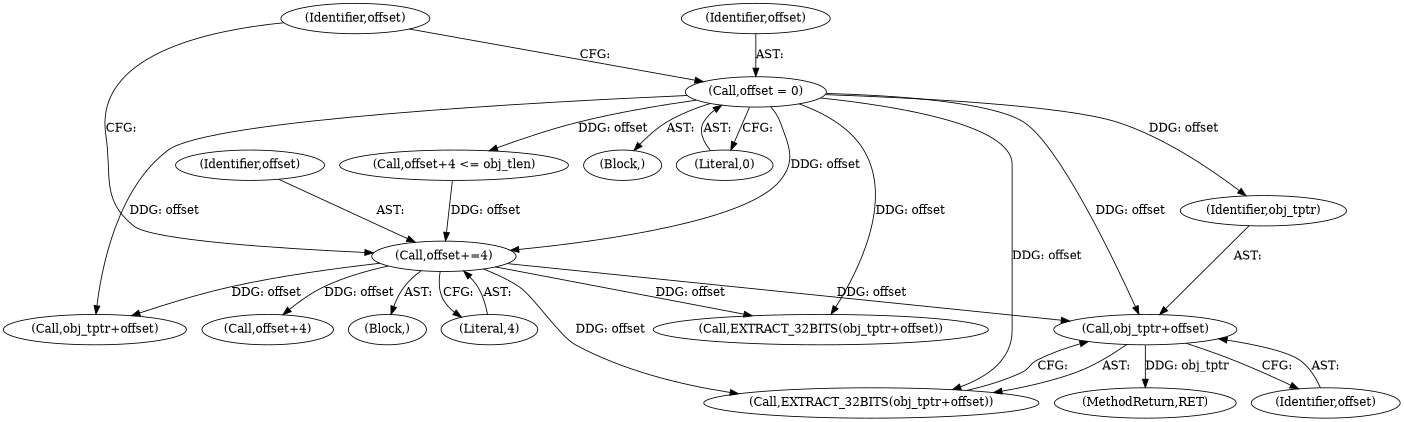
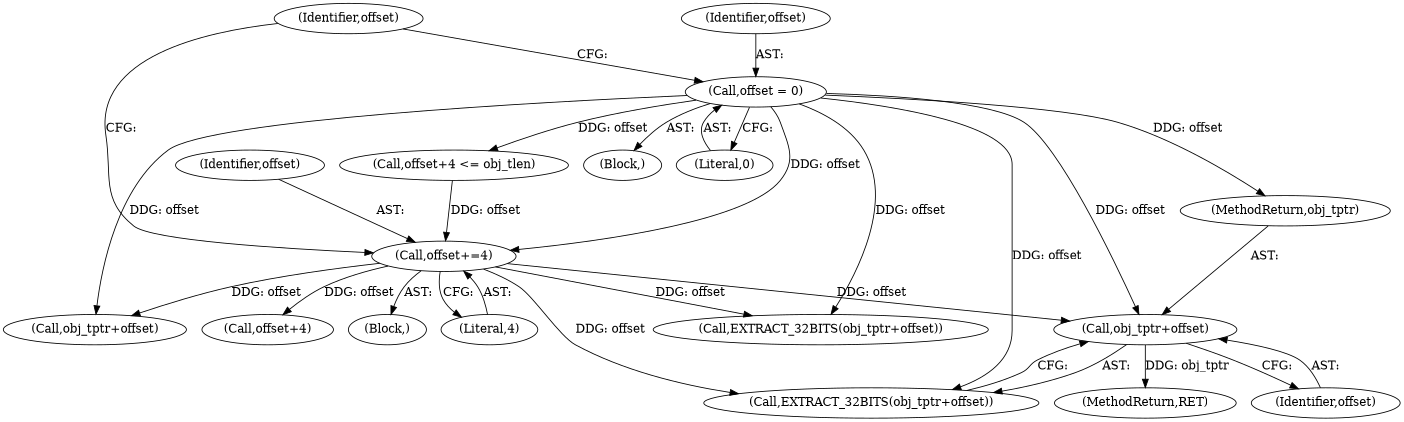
node "(Identifier,obj_tptr)": label "(Identifier,obj_tptr)" -> "(MethodReturn,obj_tptr)"
